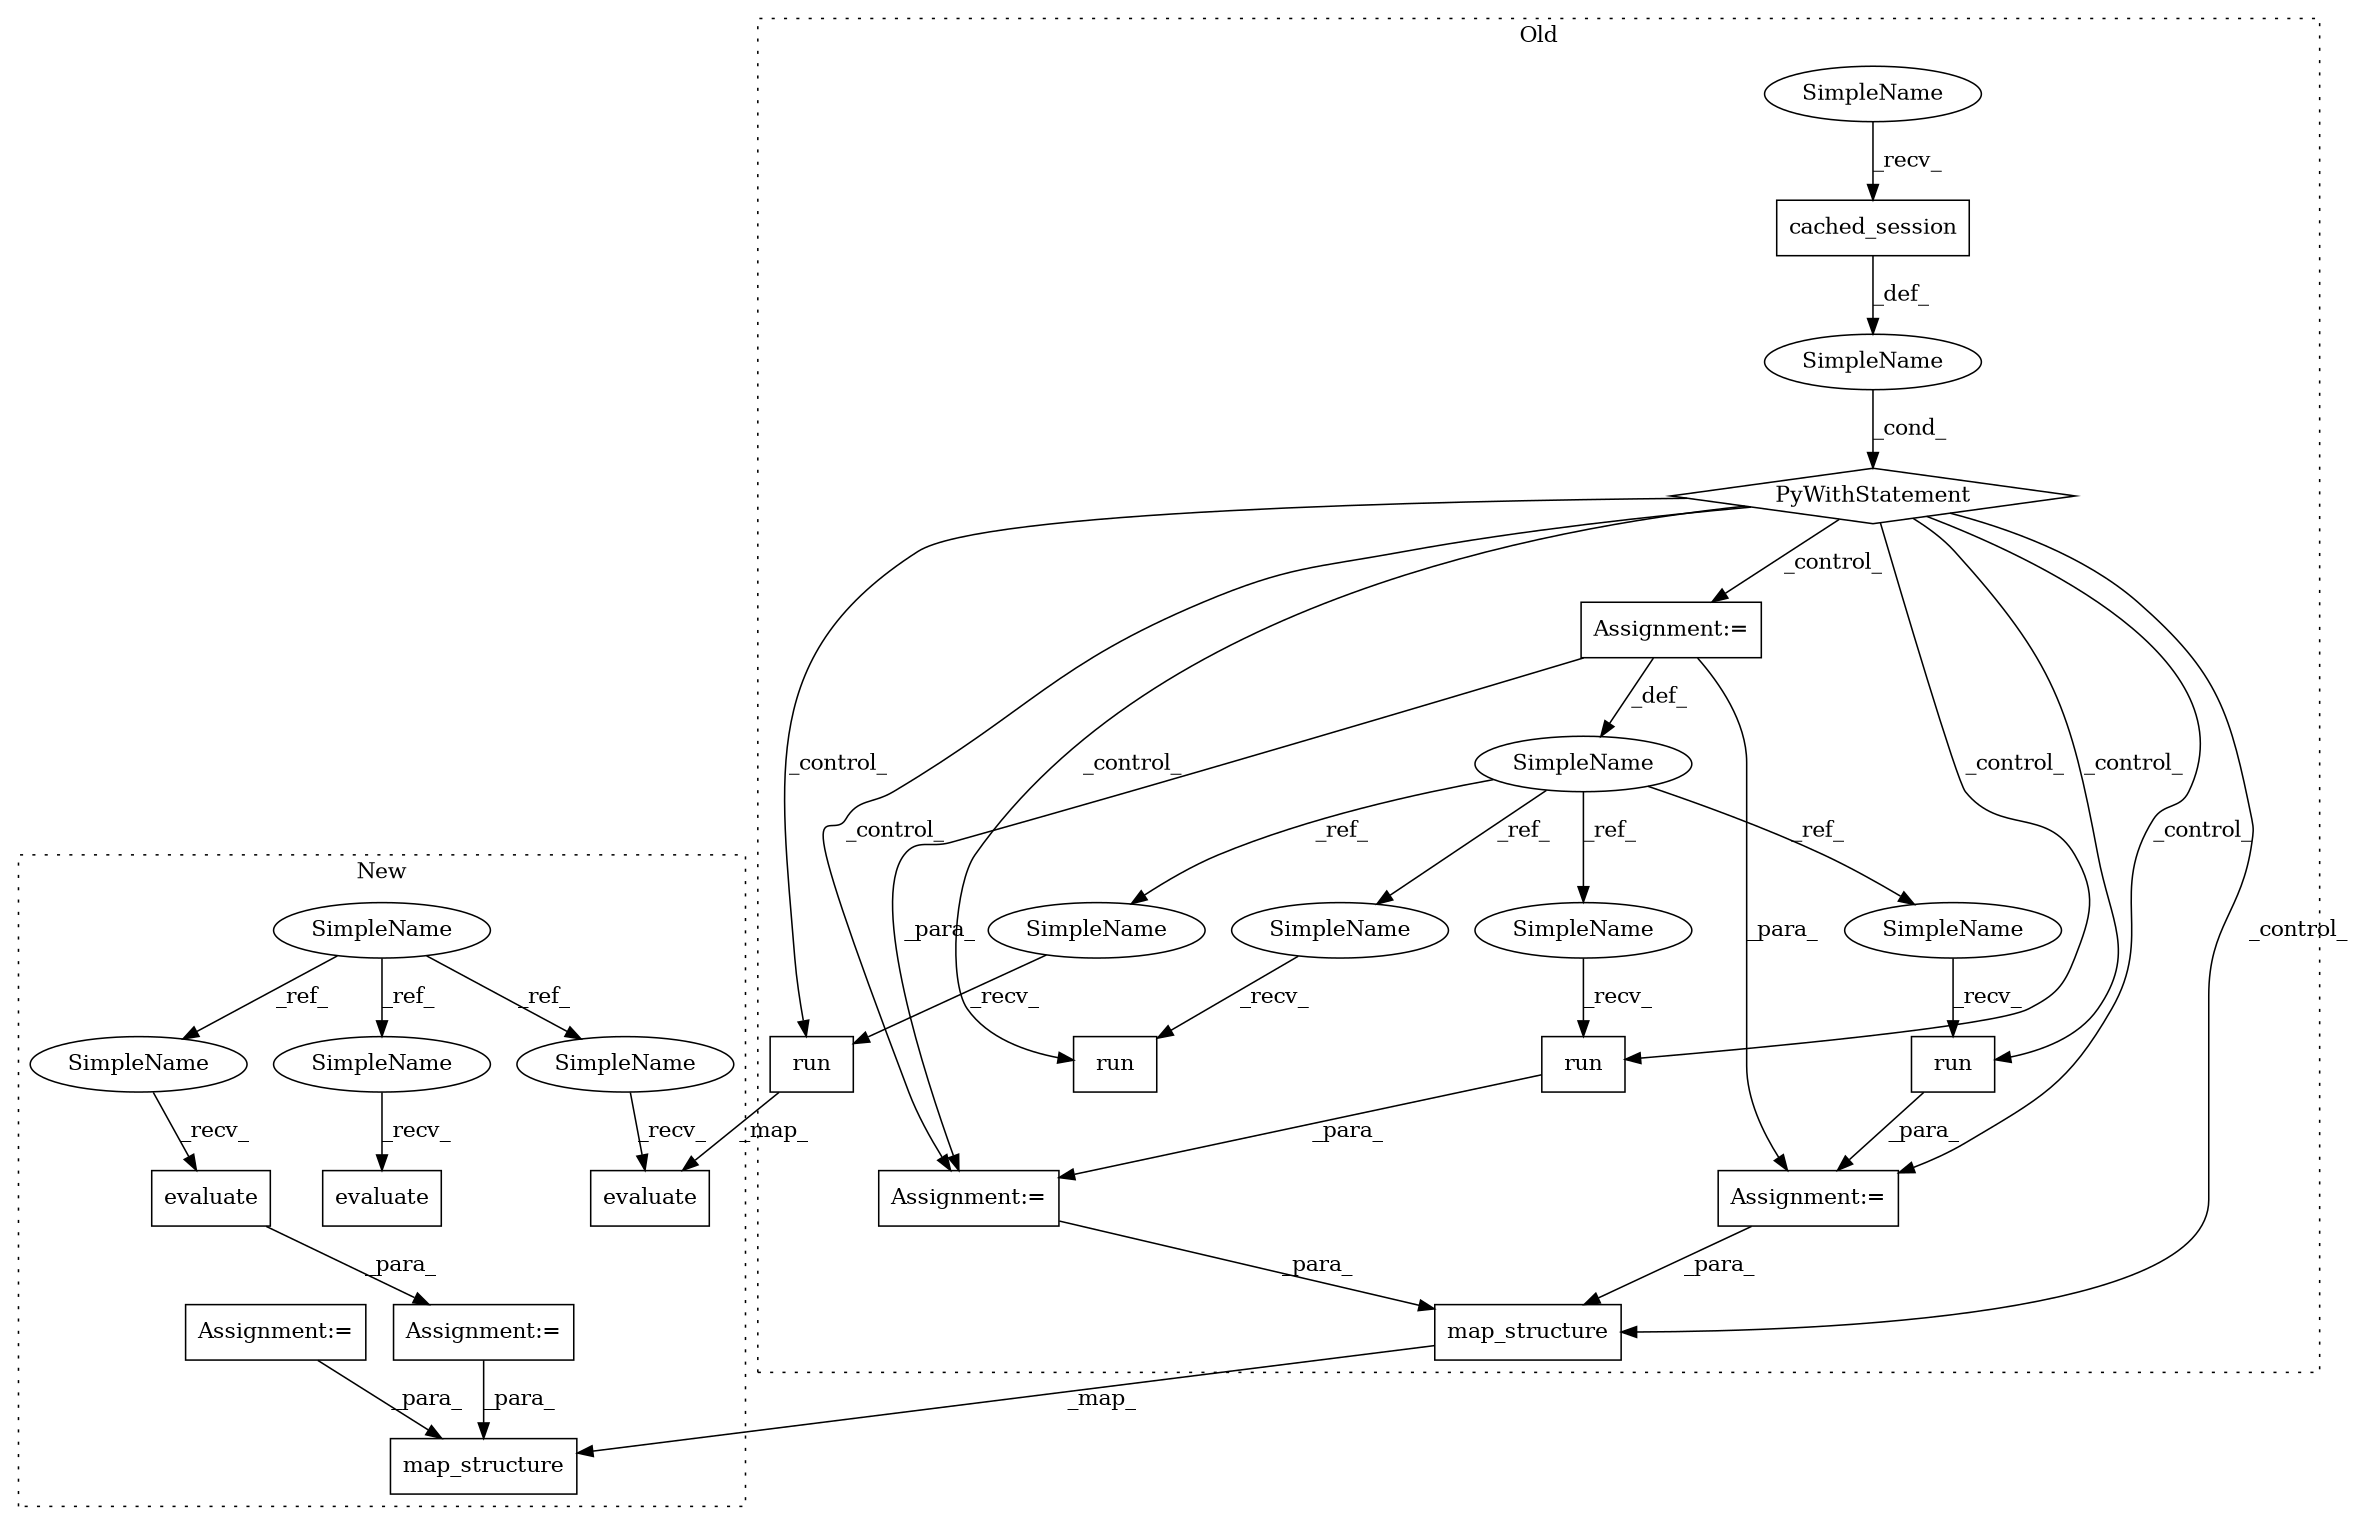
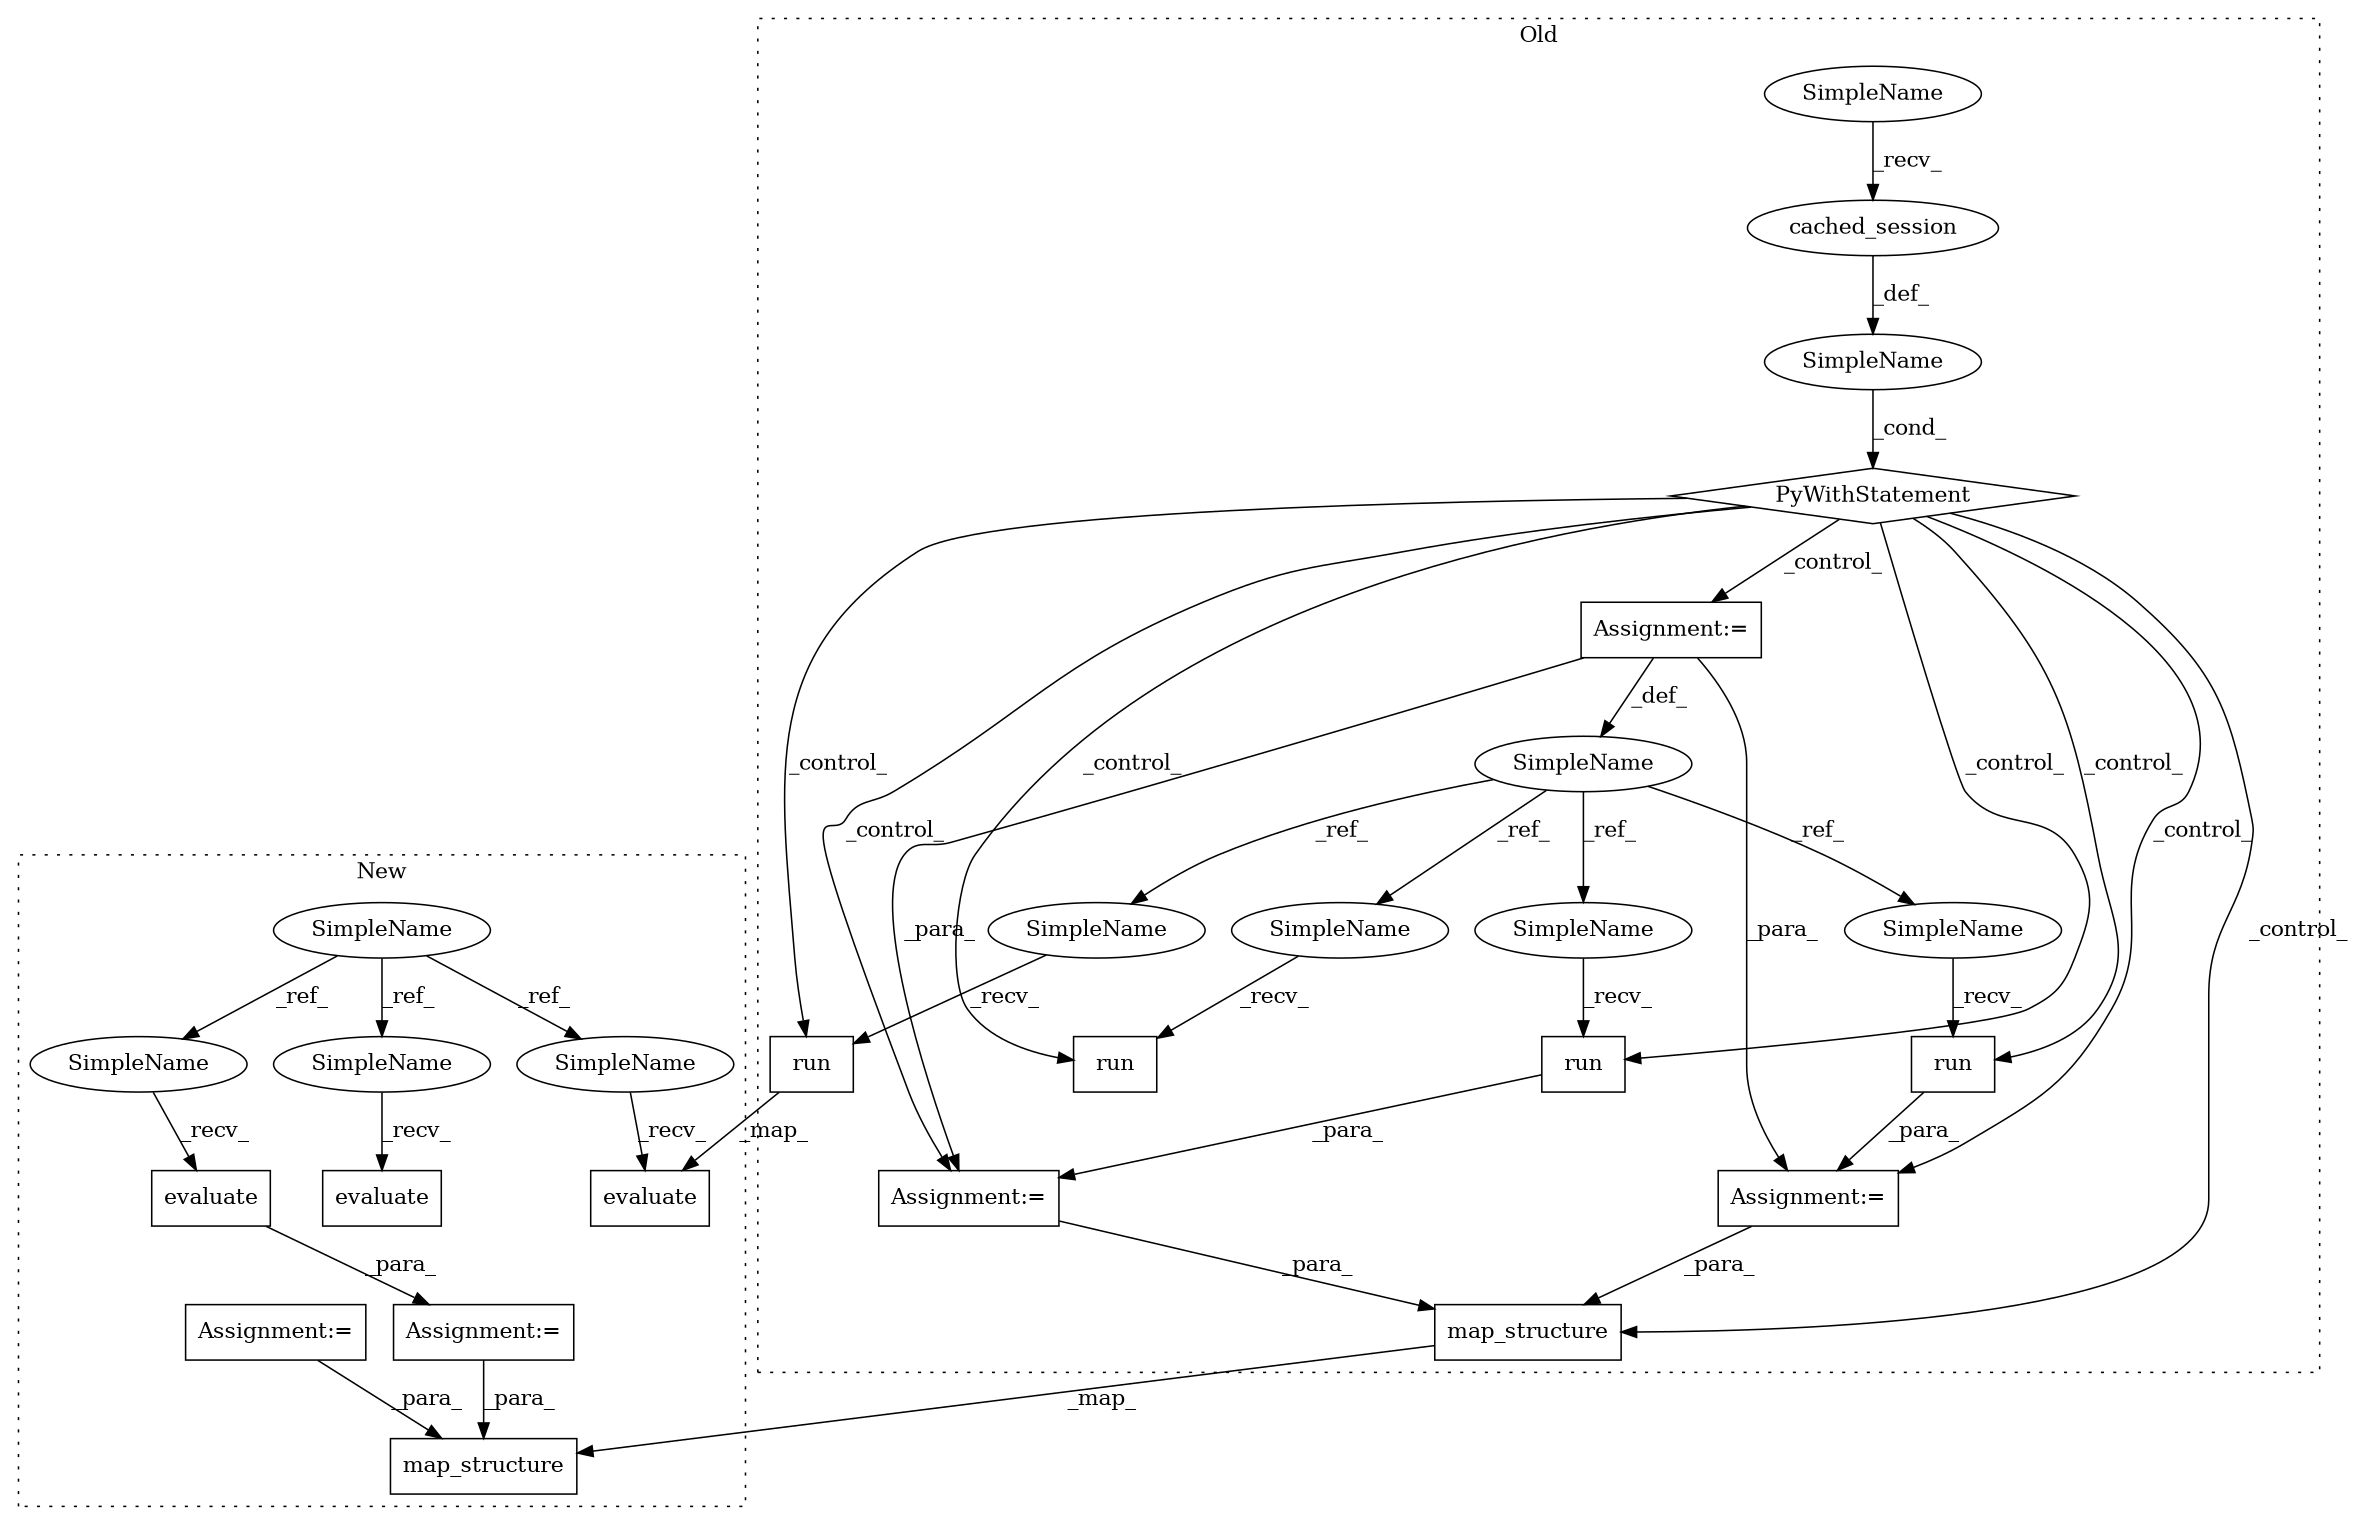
node "cached_session": shape box -> ellipse
